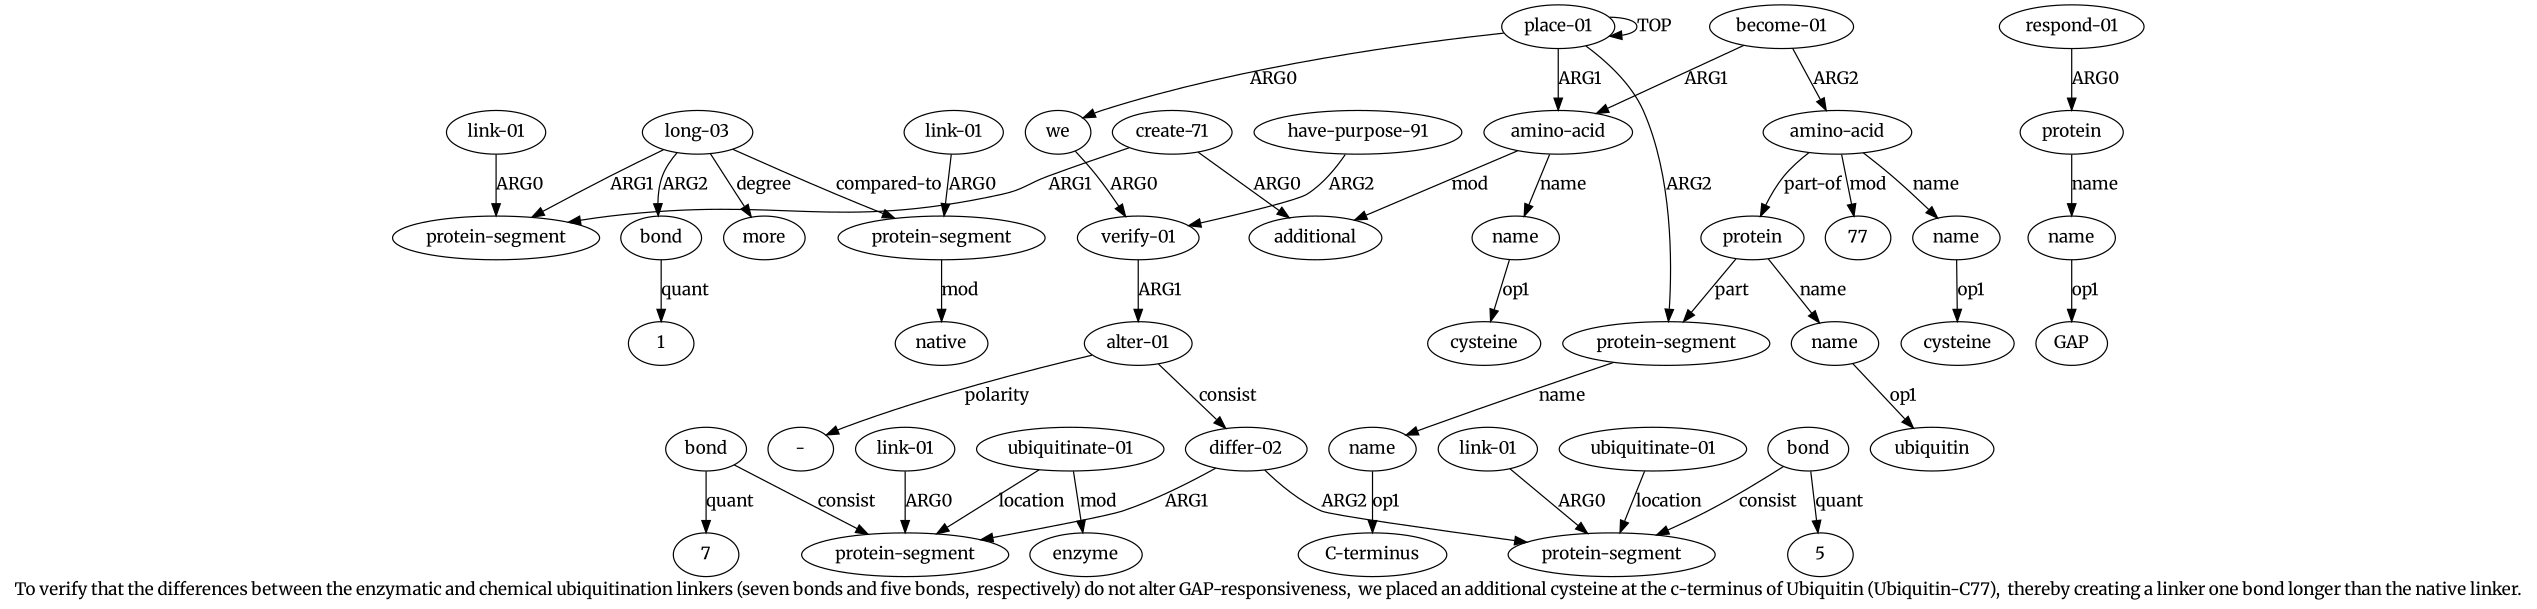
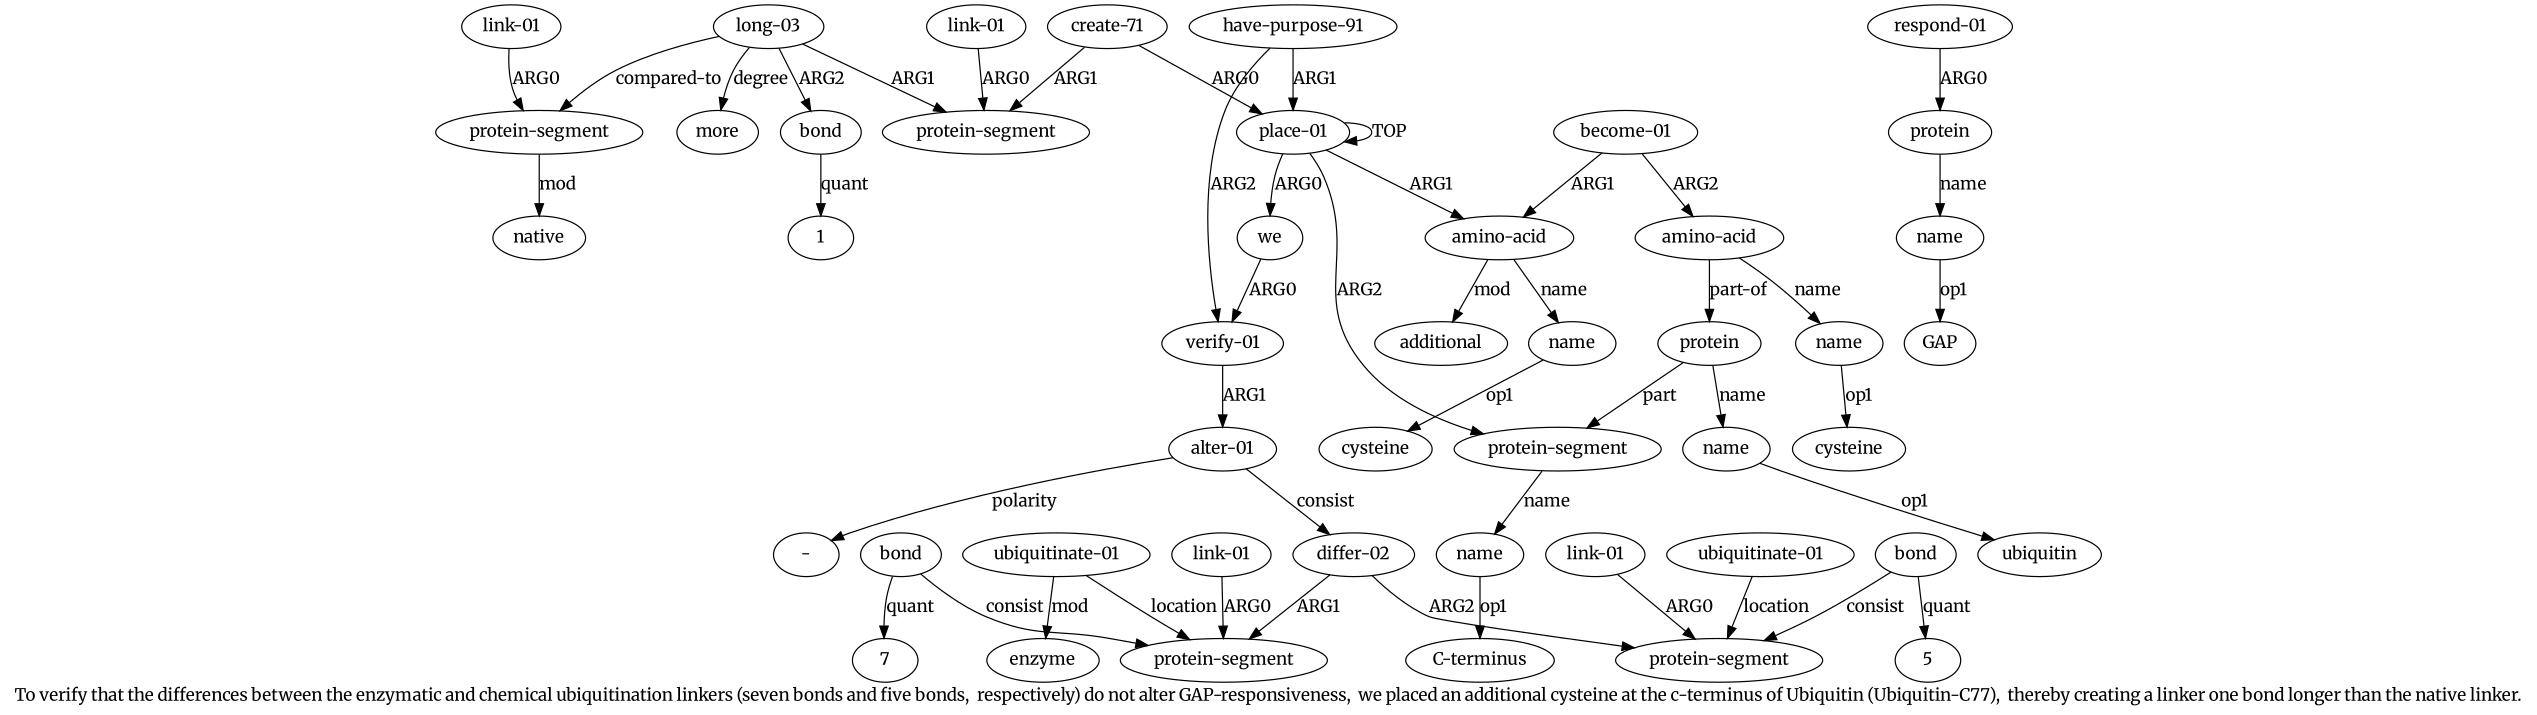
edge "have-purpose-91" -> "place-01": added, label "ARG1"
edge "create-71" -> "additional": now "create-71" -> "place-01"
node "77": removed
